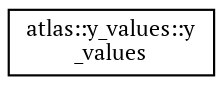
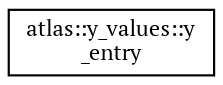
node "atlas::y_values::y _values": label "atlas::y_values::y _values" -> "atlas::y_values::y _entry"
